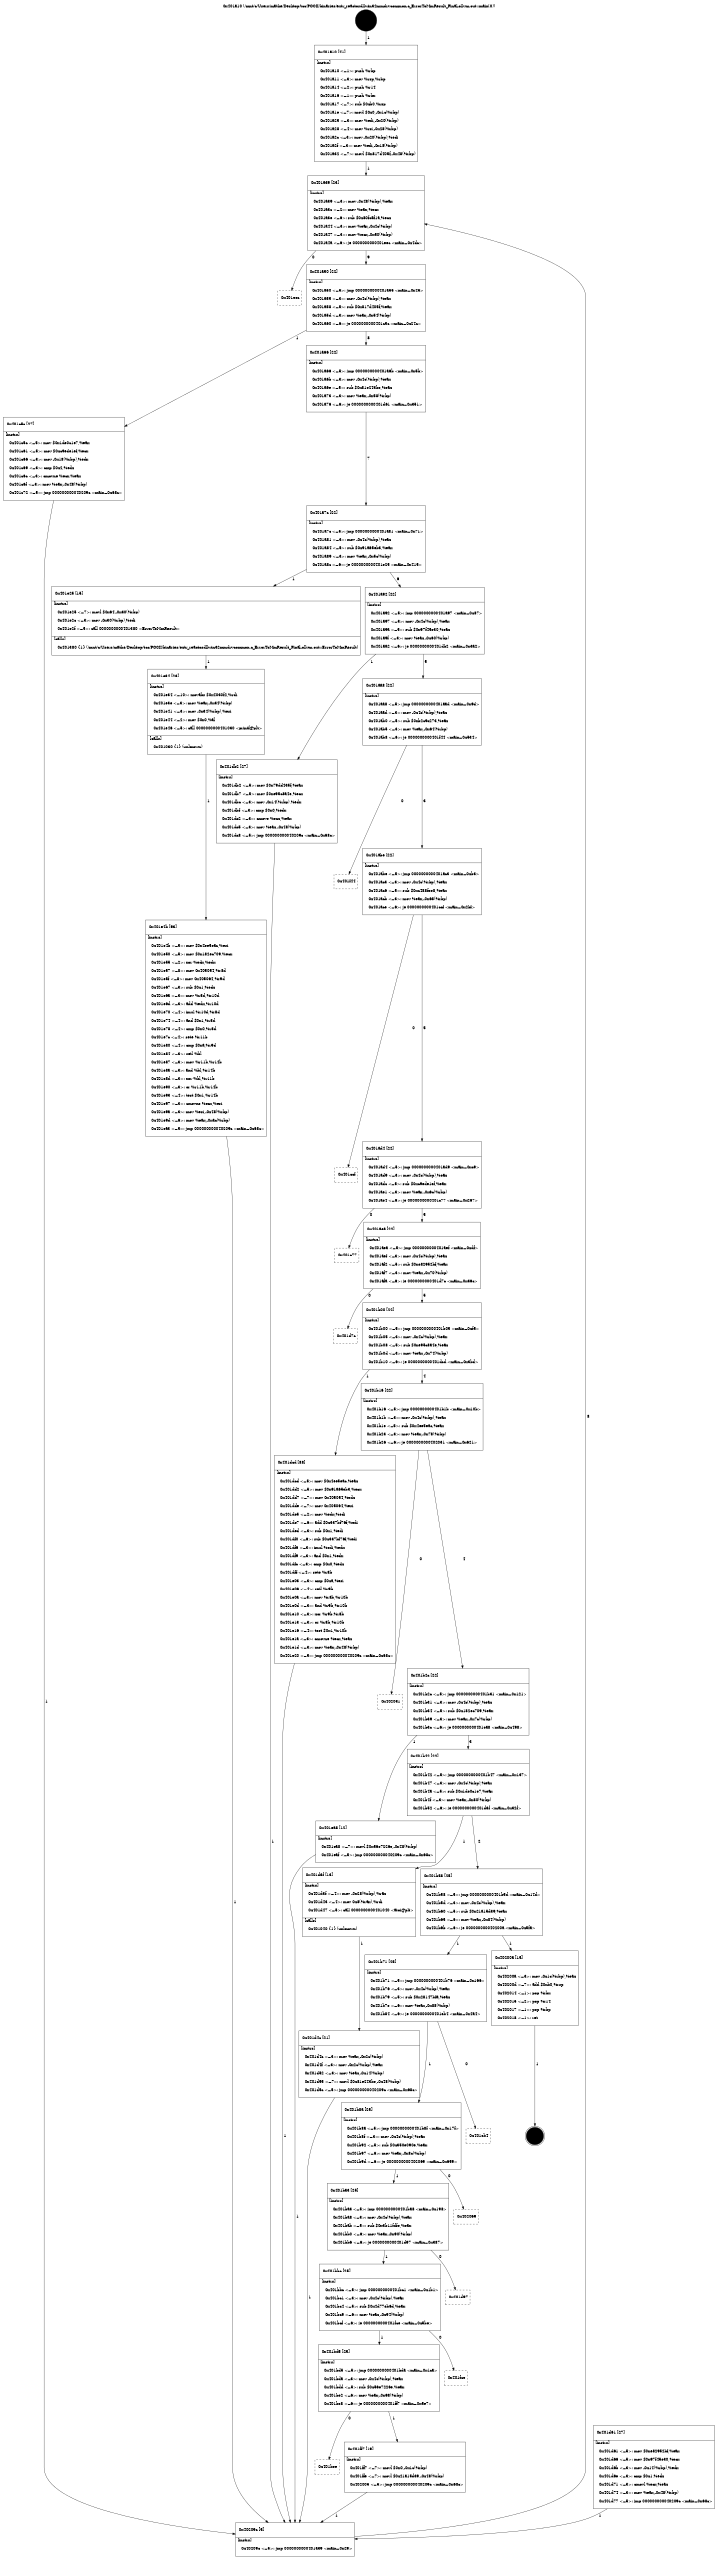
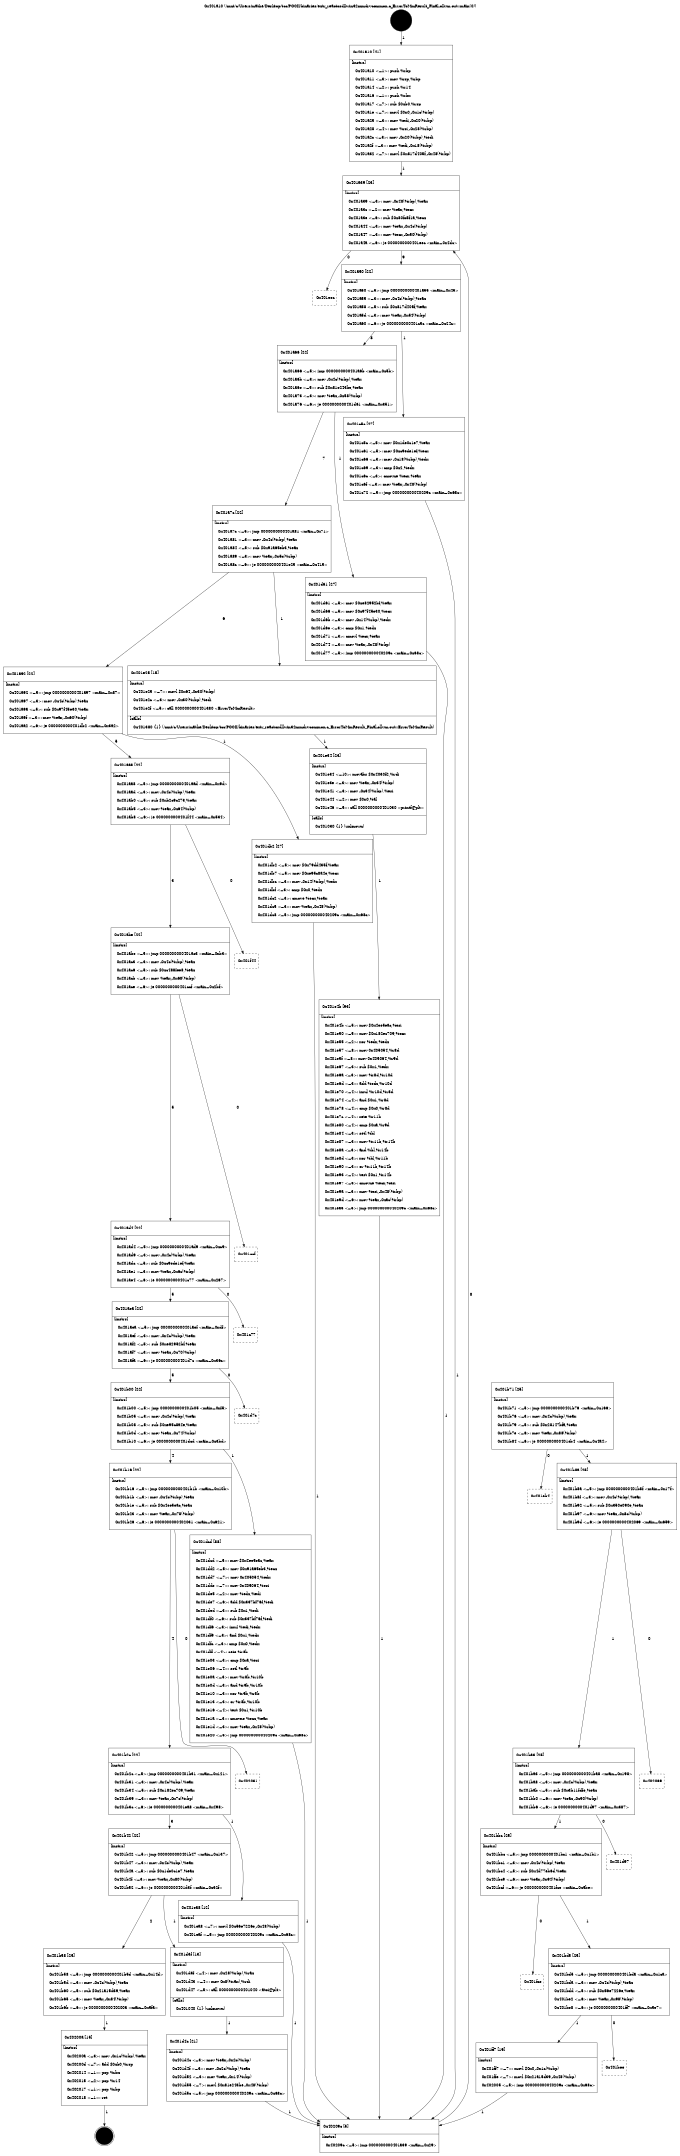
edge "0x401a66 [22]" -> "0x401d61 [27]": added, label "1"
edge "0x401b58 [25]" -> "0x401b71 [25]": removed, label "1"
